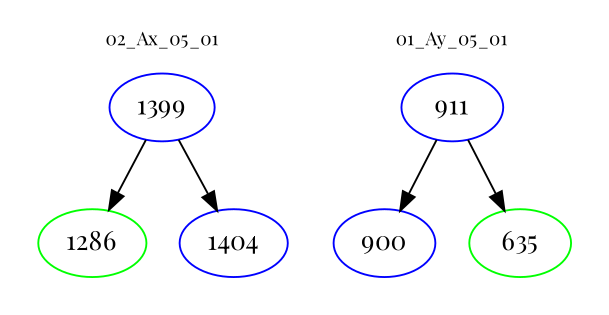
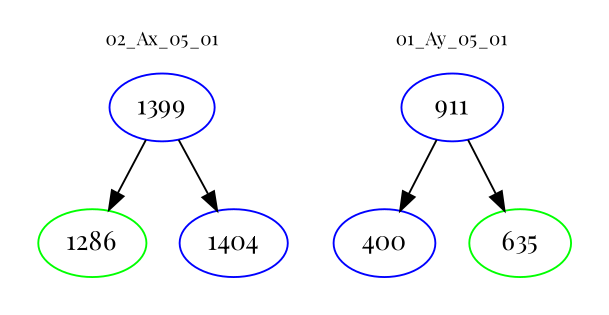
node "900": label "900" -> "400"
